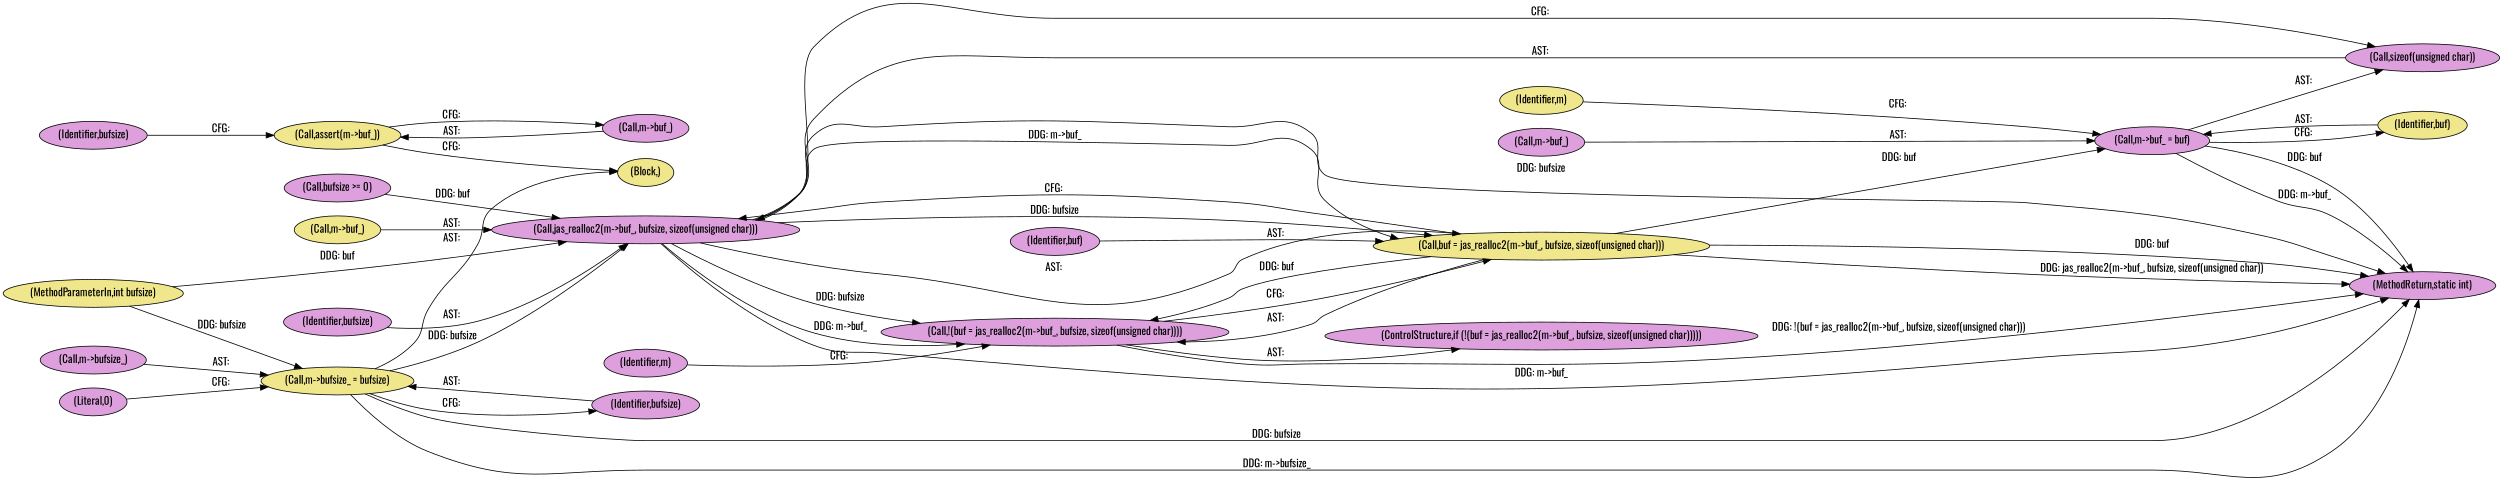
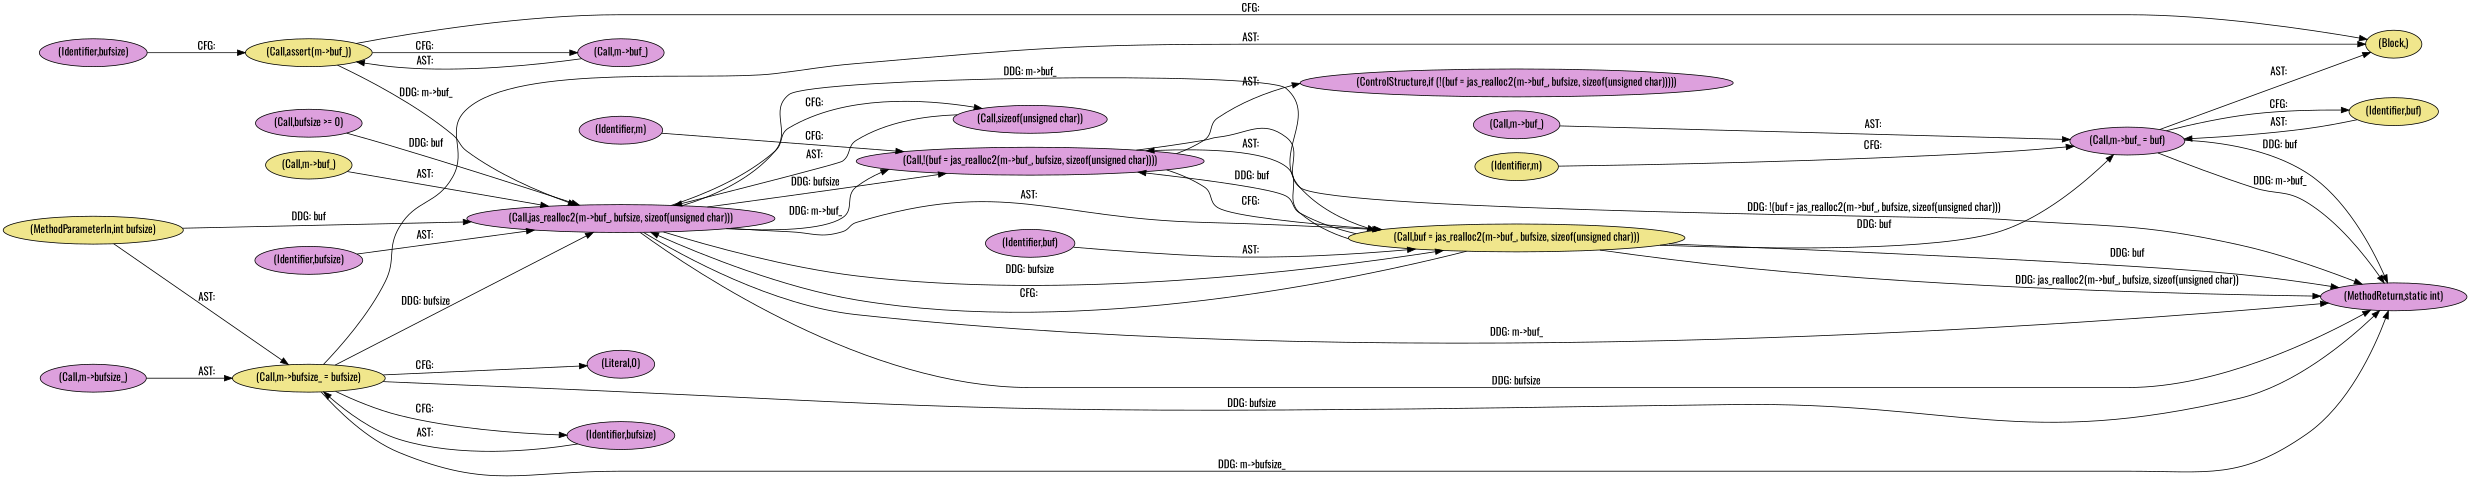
edge "(Call,m->buf_ = buf)" -> "(Call,sizeof(unsigned char))": now "(Call,m->buf_ = buf)" -> "(Block,)"
edge "(Call,assert(m->buf_))" -> "(Call,jas_realloc2(m->buf_, bufsize, sizeof(unsigned char)))": added, label "DDG: m->buf_"
edge "(MethodParameterIn,int bufsize)" -> "(Call,m->bufsize_ = bufsize)": label "DDG: bufsize" -> "AST: "
edge "(Literal,0)" -> "(Call,m->bufsize_ = bufsize)": reversed
